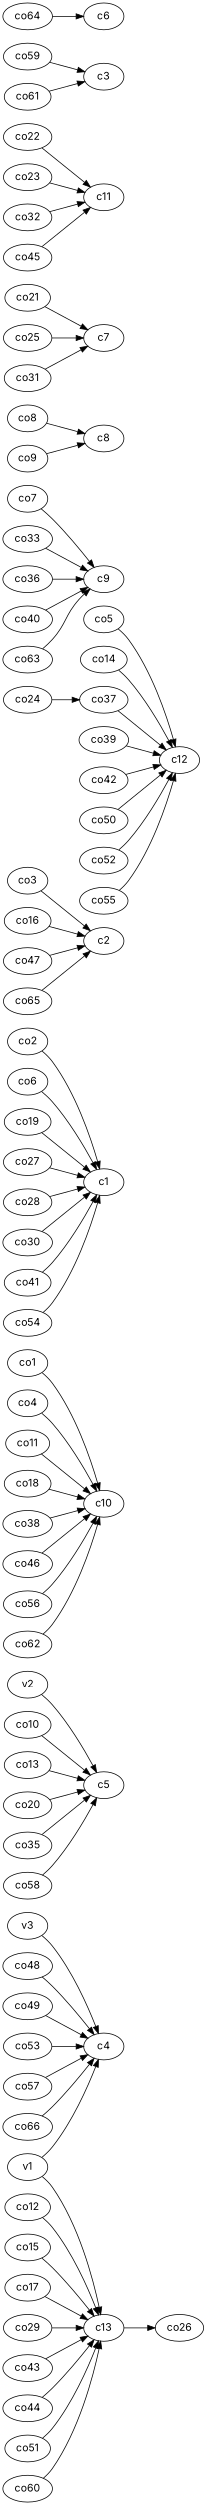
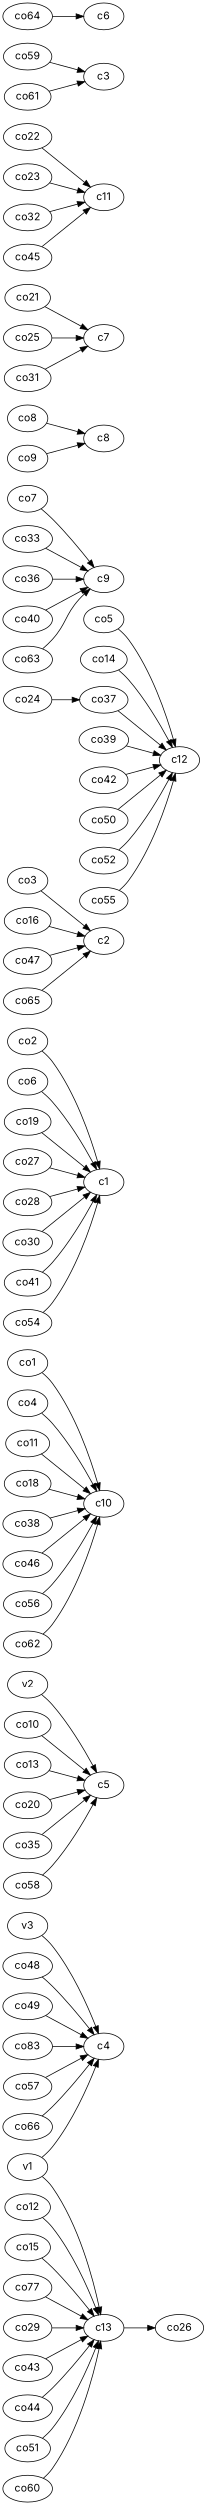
node "co53": label "co53" -> "co83"
node "co17": label "co17" -> "co77"
